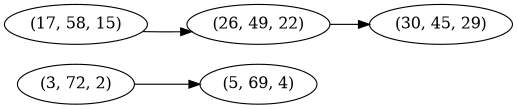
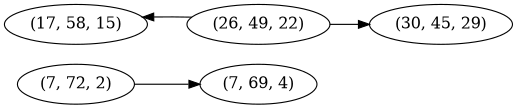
edge "(17, 58, 15)" -> "(26, 49, 22)": reversed
node "(3, 72, 2)": label "(3, 72, 2)" -> "(7, 72, 2)"
node "(5, 69, 4)": label "(5, 69, 4)" -> "(7, 69, 4)"
